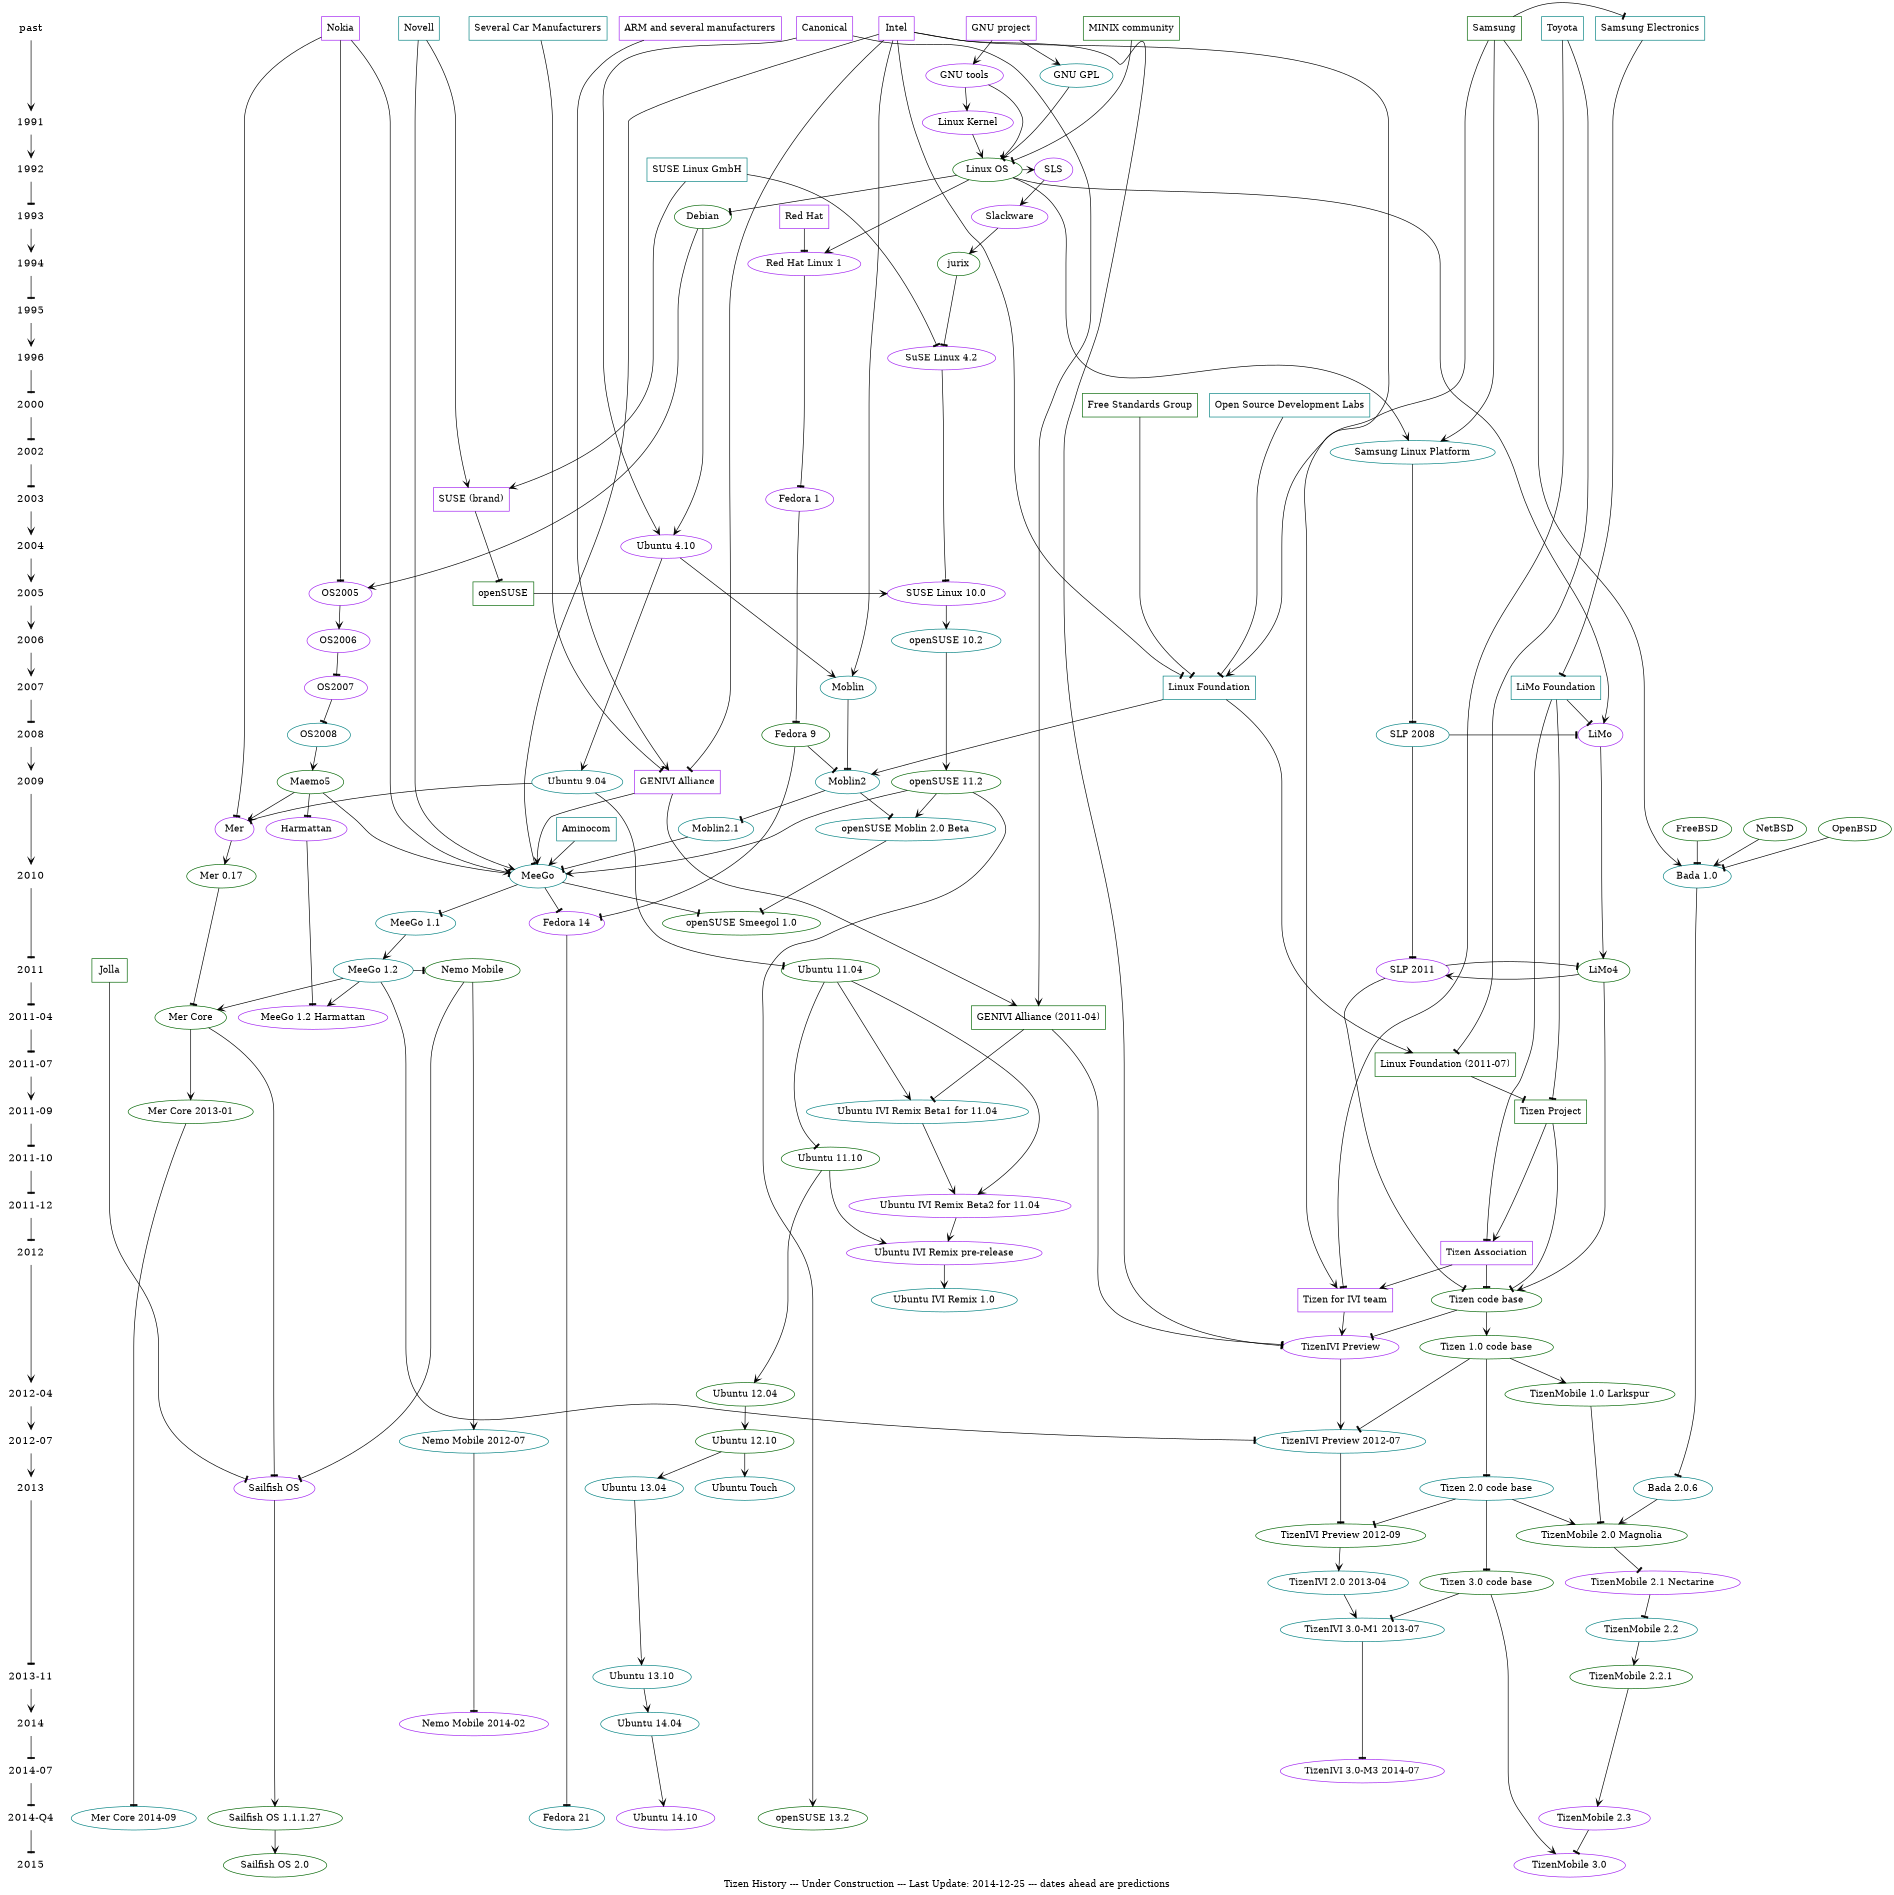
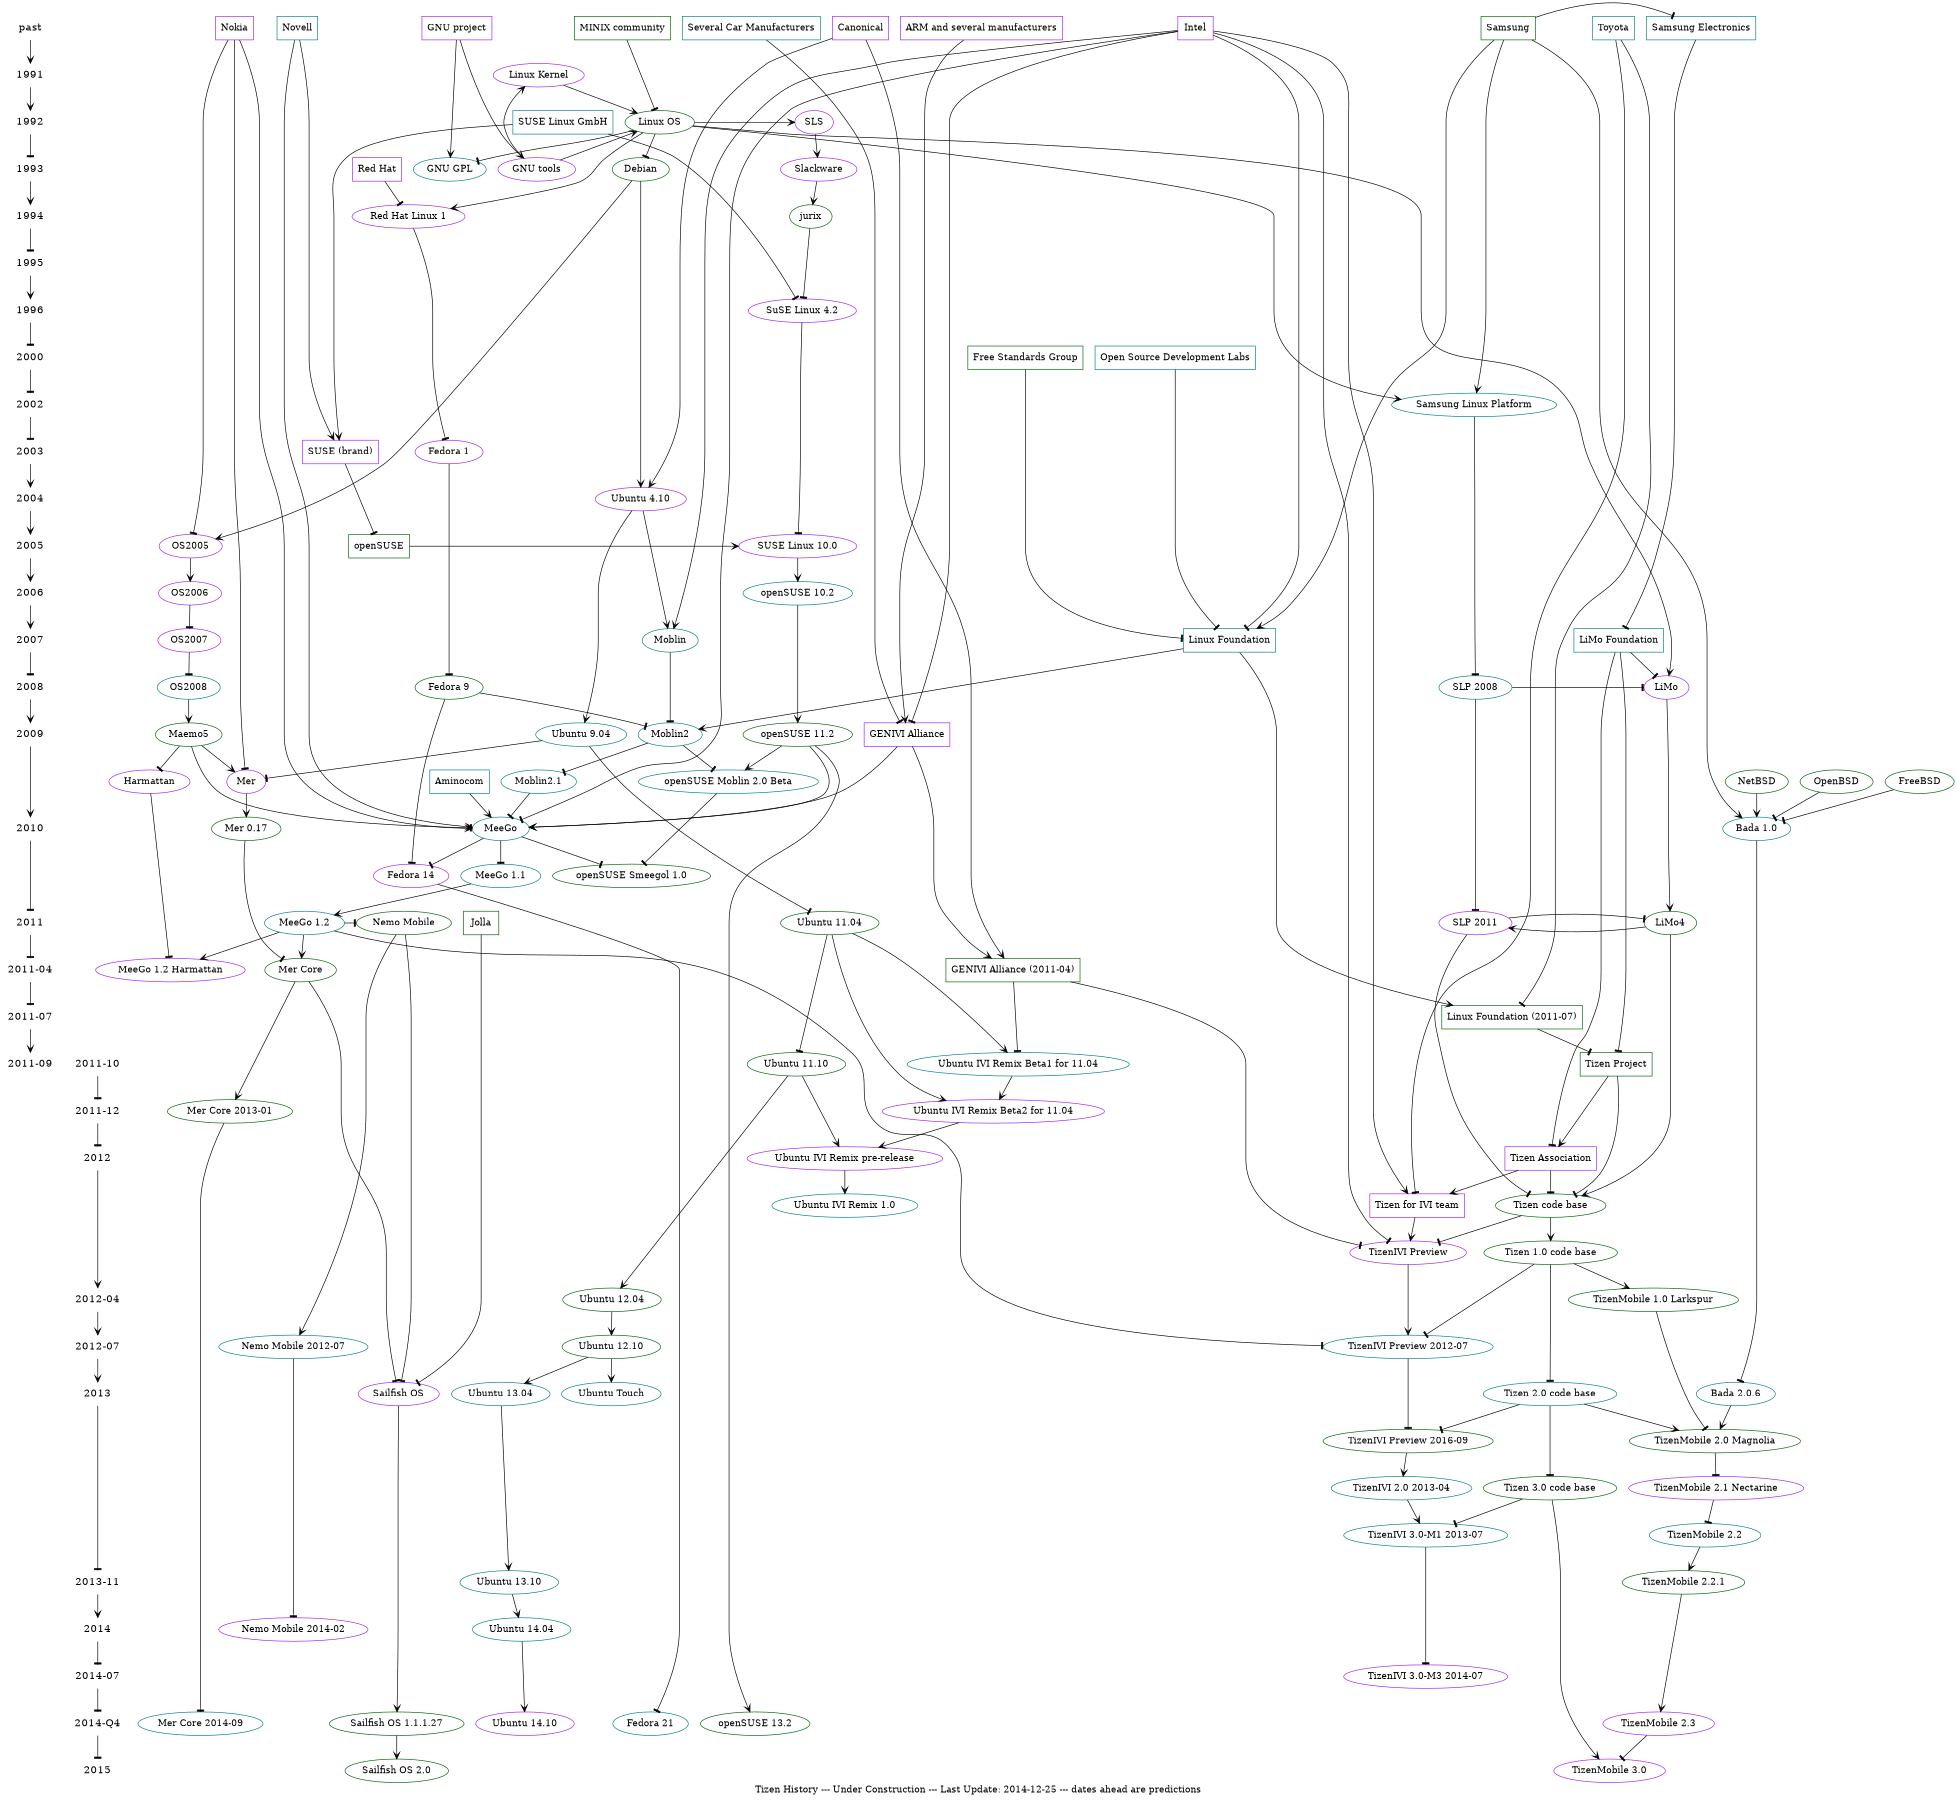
edge "GNU GPL" -> "Linux OS": reversed
edge "2011-09" -> "2011-10": removed
node "TizenIVI Preview 2012-09": label "TizenIVI Preview 2012-09" -> "TizenIVI Preview 2016-09"
